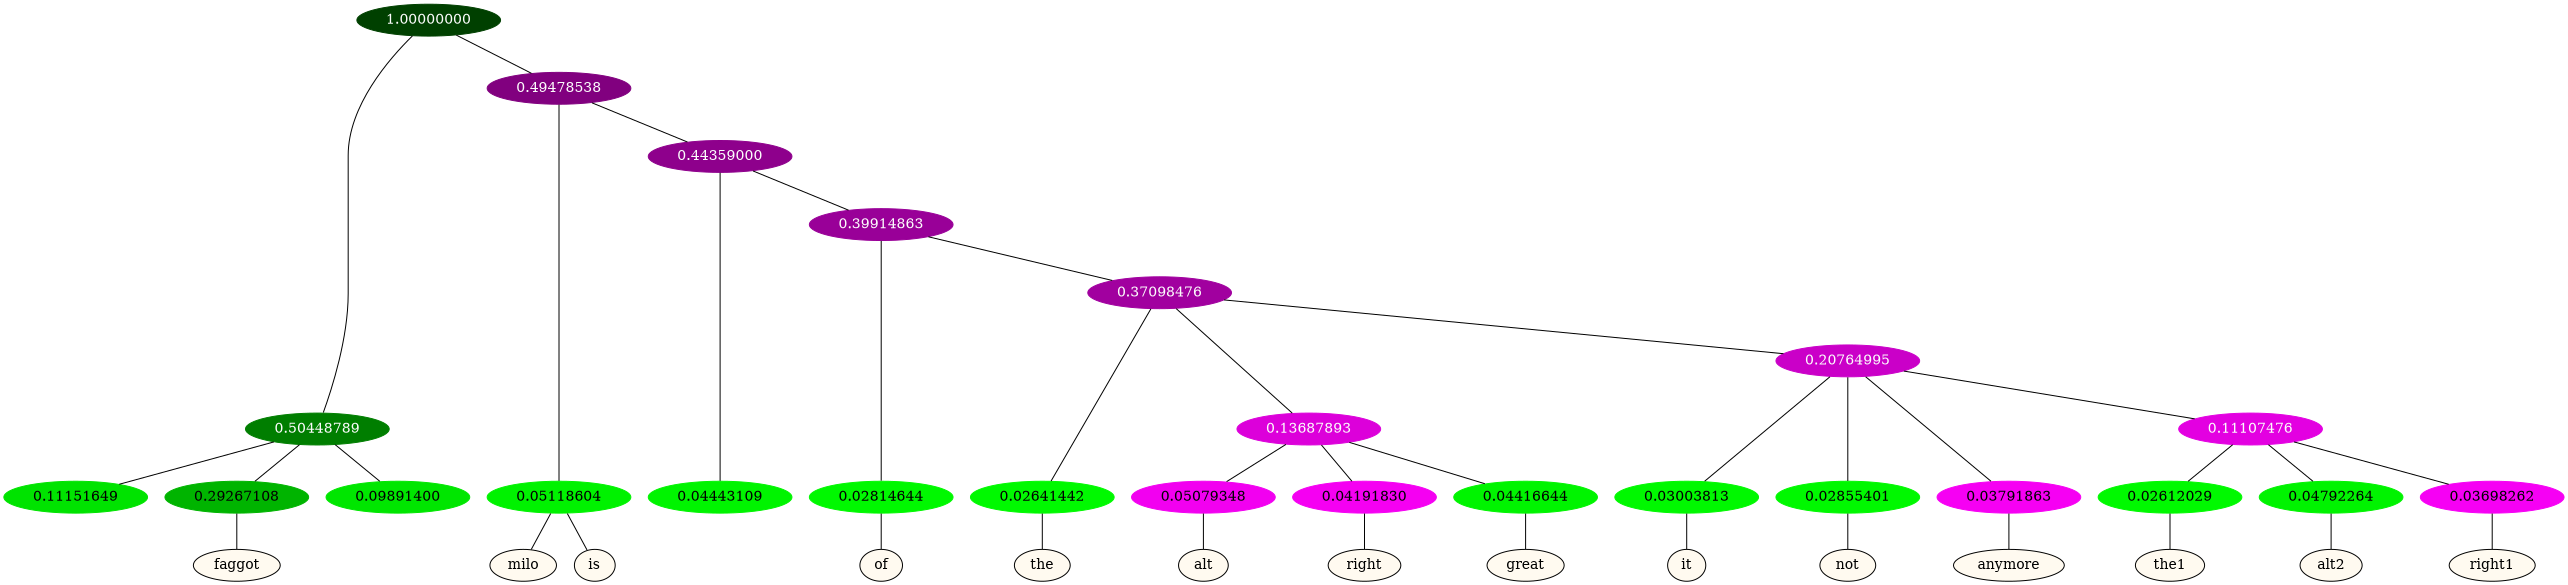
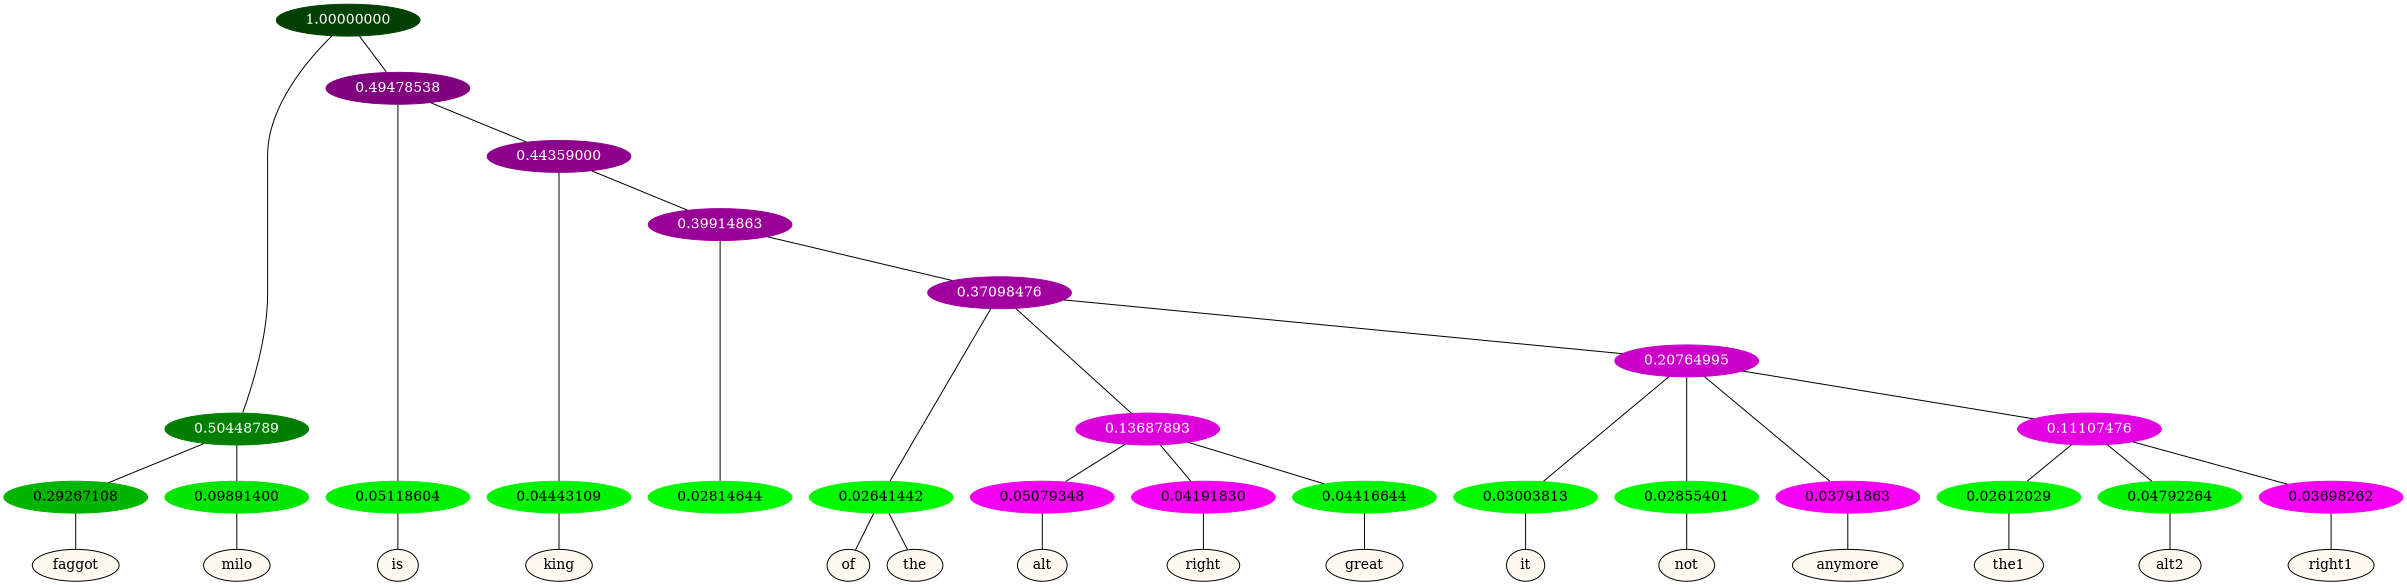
node "0.11151649": removed
edge "0.02814644" -- "of": now "0.02641442" -- "of"
edge "0.05118604" -- "milo": now "0.09891400" -- "milo"
node "king": added
